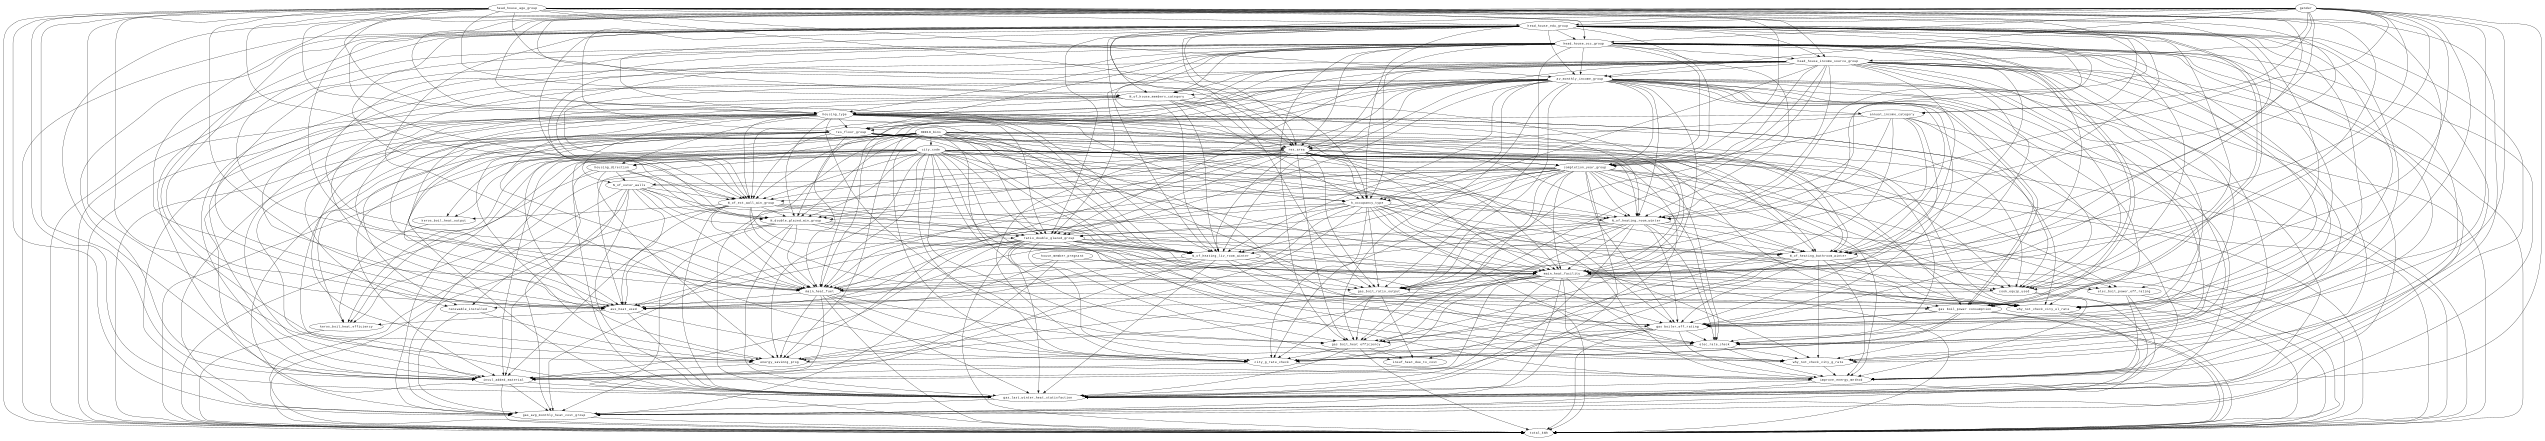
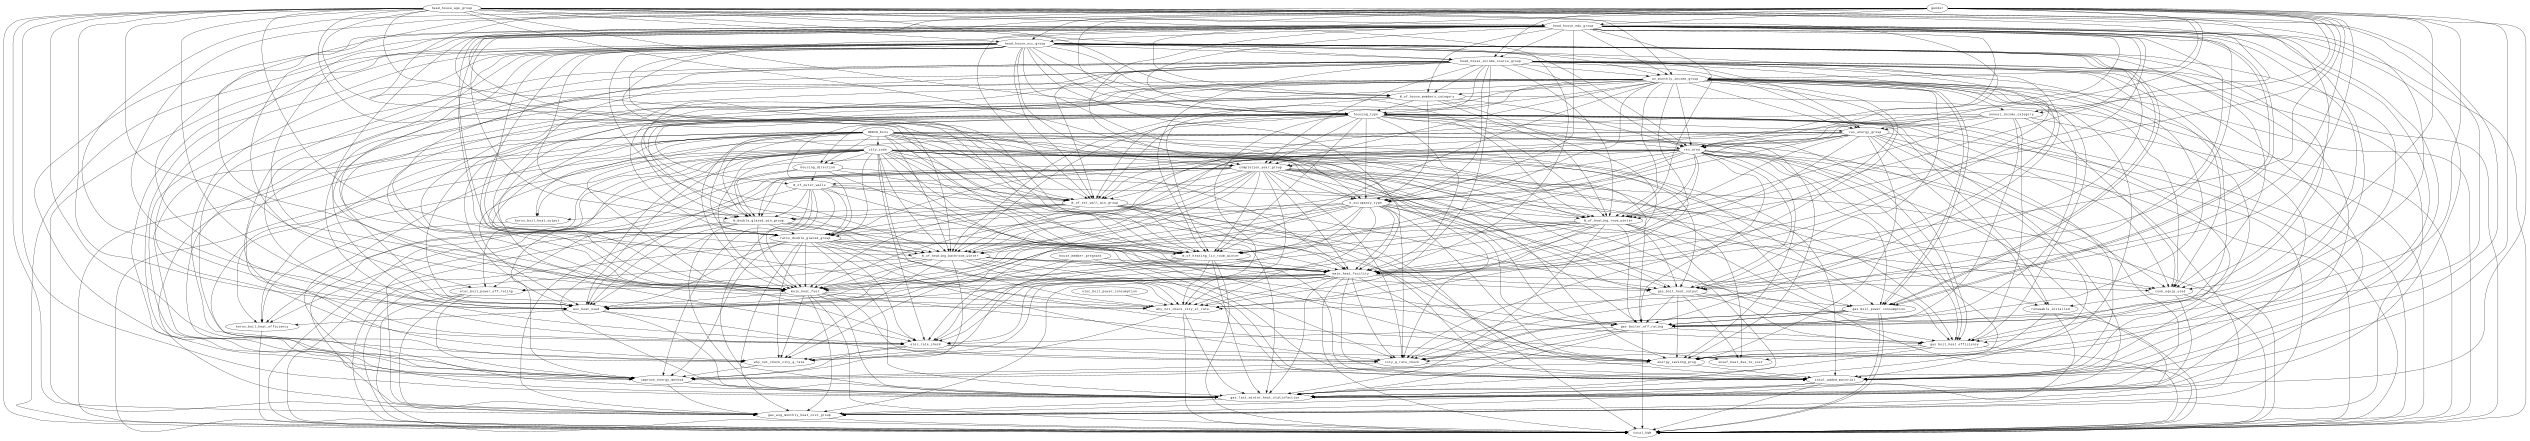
node "res_floor_group": label "res_floor_group" -> "res_energy_group"
node "elec_boil_power_consumption": added
node "gas_boil_ratio_output": label "gas_boil_ratio_output" -> "gas_boil_heat_output"
